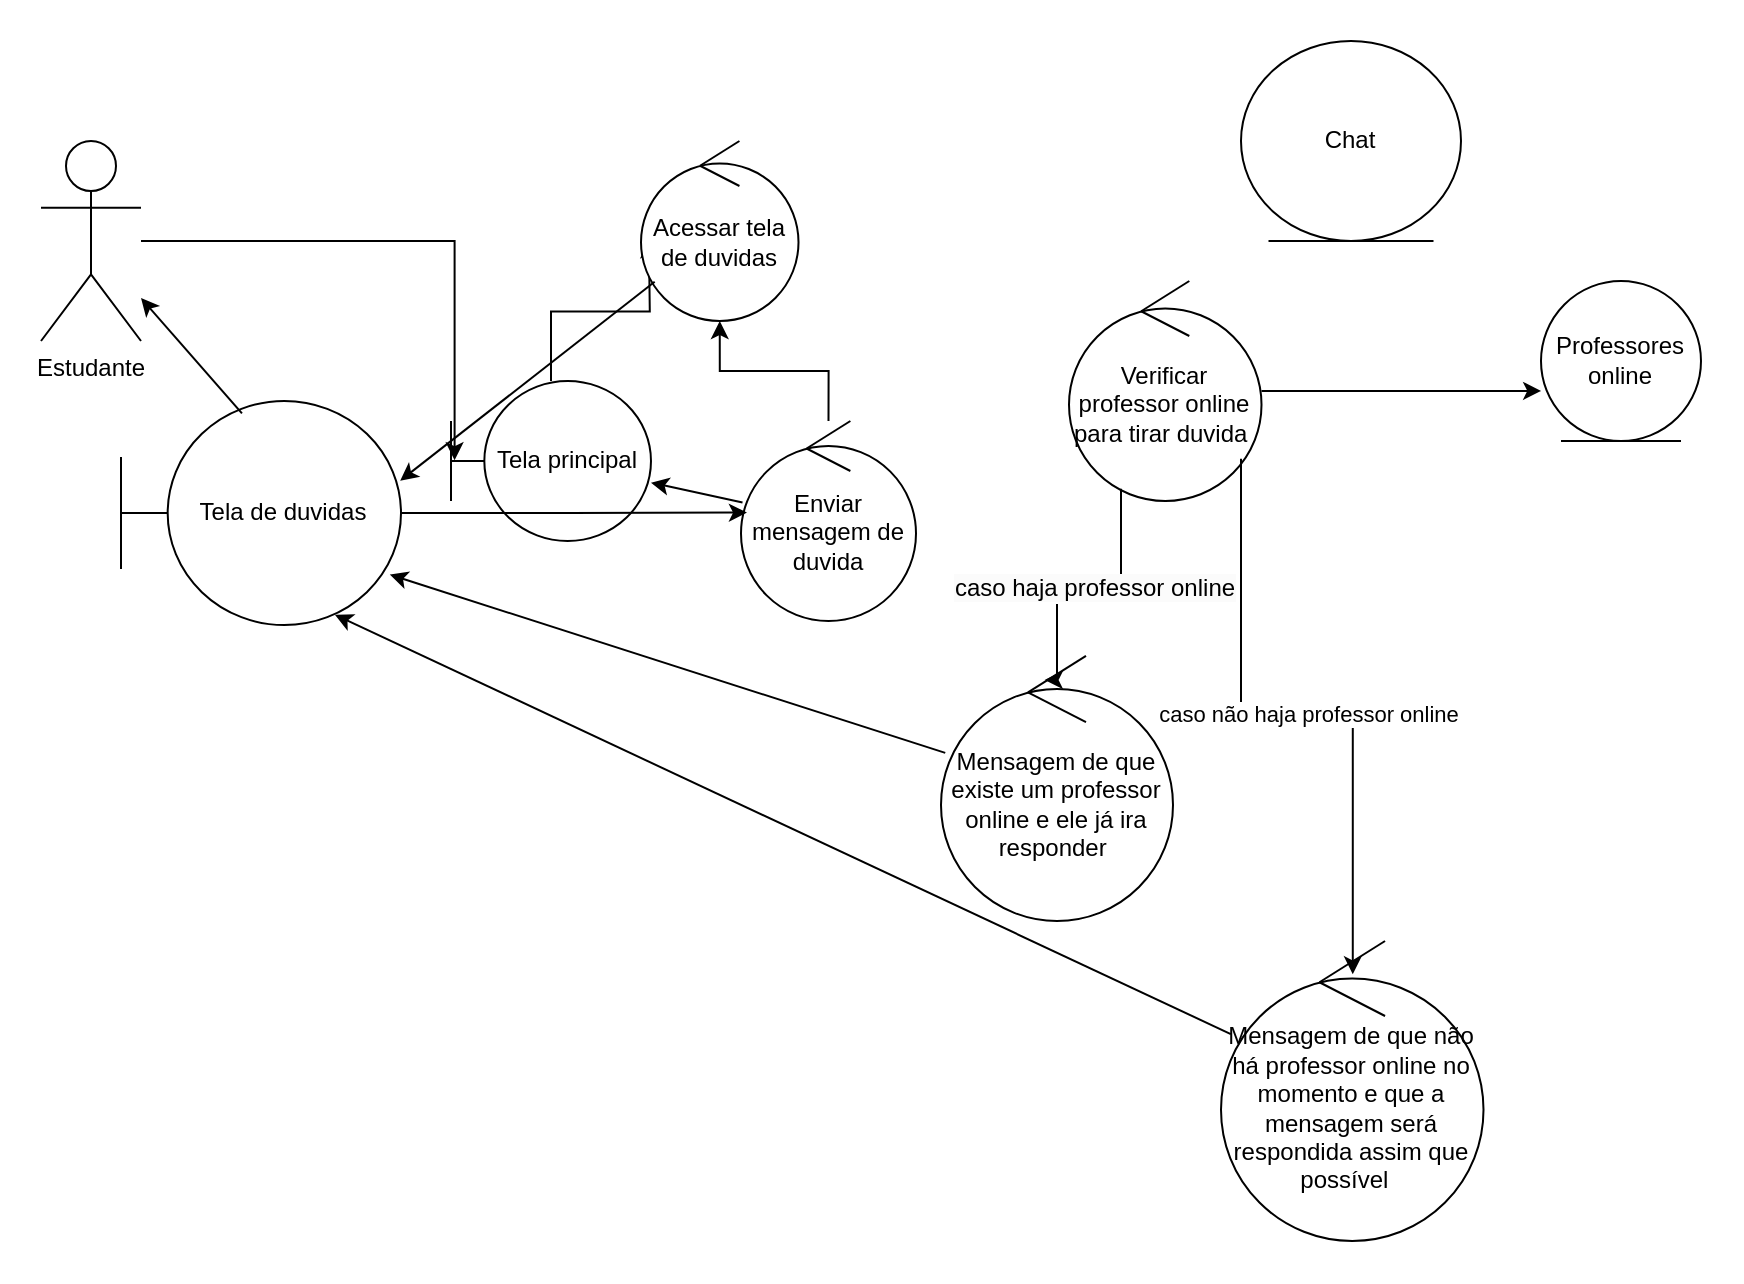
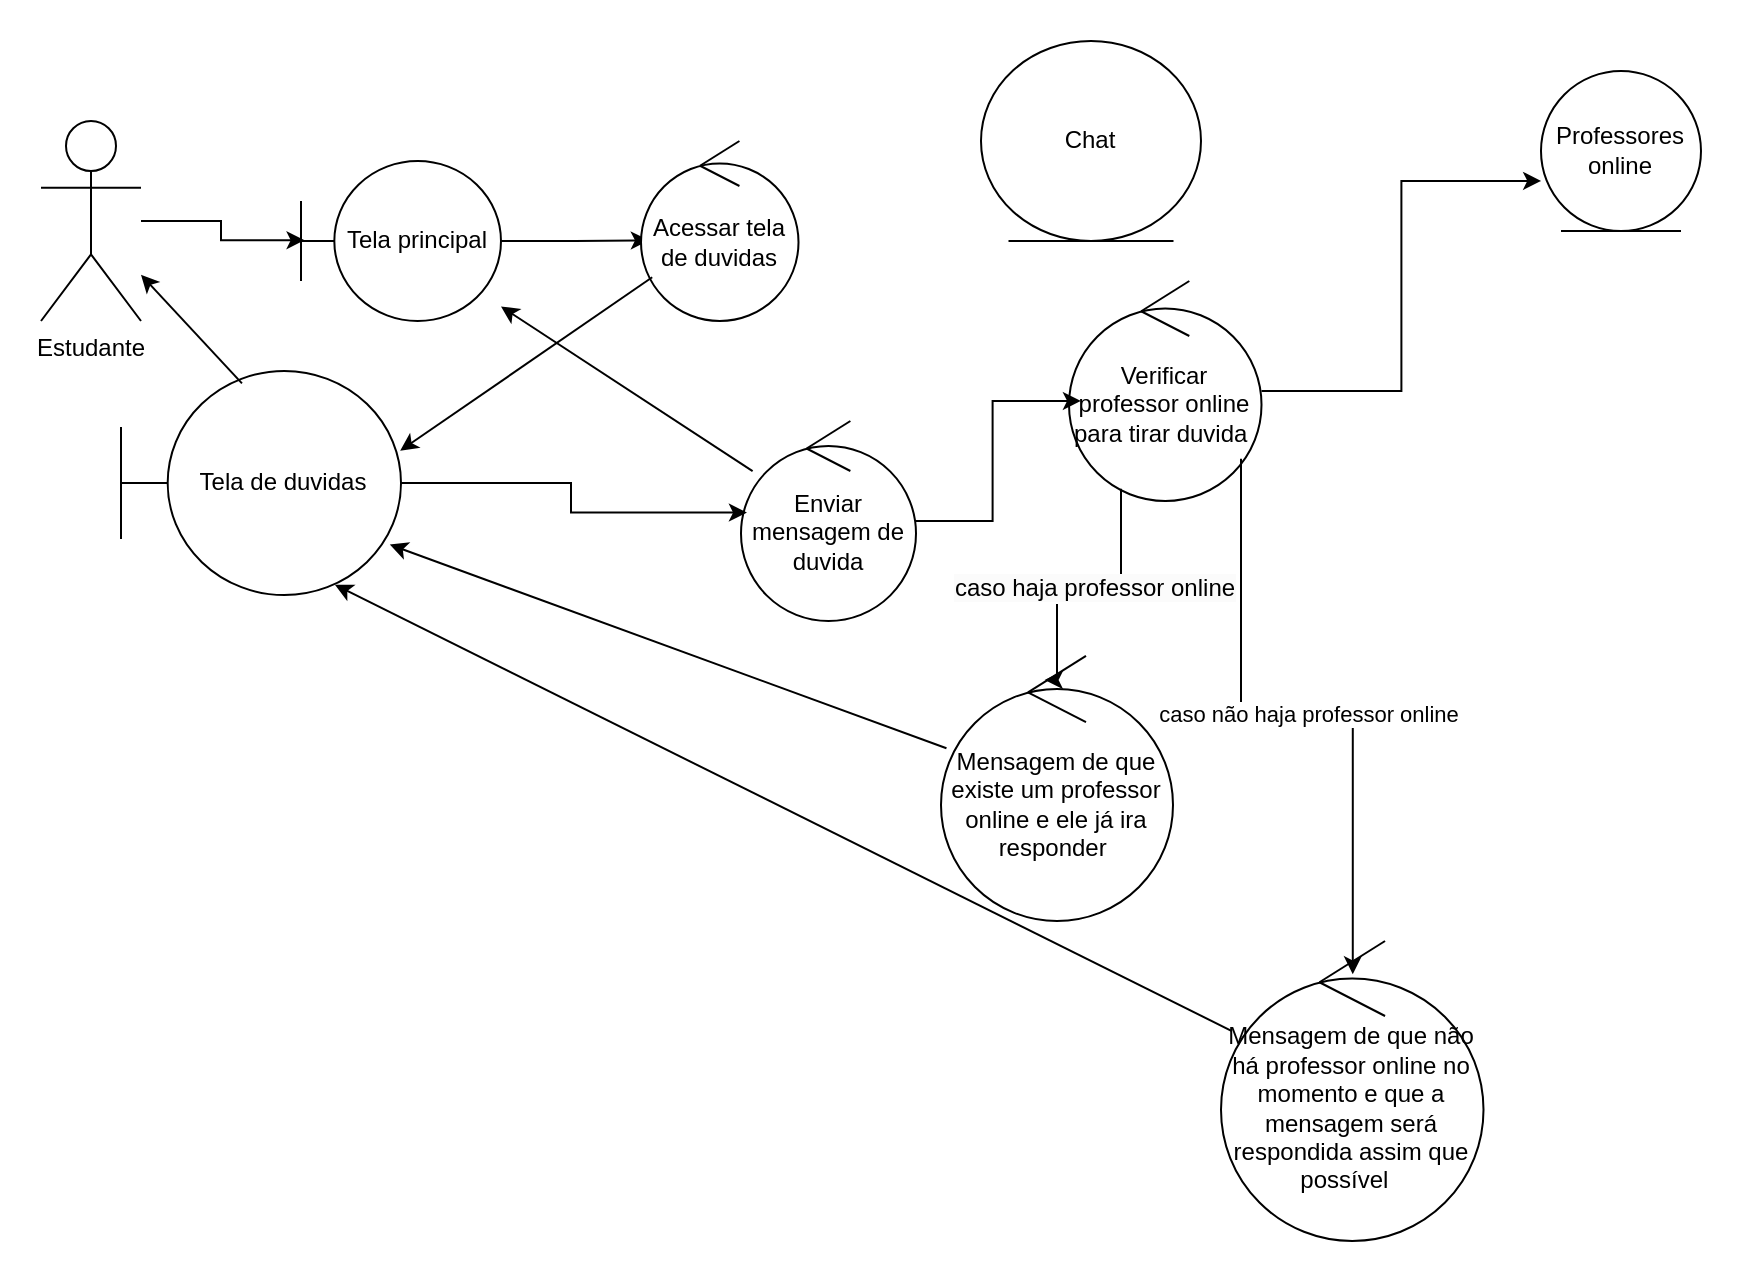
node "Chat": moved (1351, 141) -> (1091, 141)
node "Estudante": moved (91, 241) -> (91, 221)
node "Professores online": moved (1621, 361) -> (1621, 151)
edge "Enviar mensagem de duvida" -> "Acessar tela de duvidas": now "Enviar mensagem de duvida" -> "Verificar professor online para tirar duvida"
node "Tela principal": moved (551, 461) -> (401, 241)
node "Tela de duvidas": moved (261, 513) -> (261, 483)
